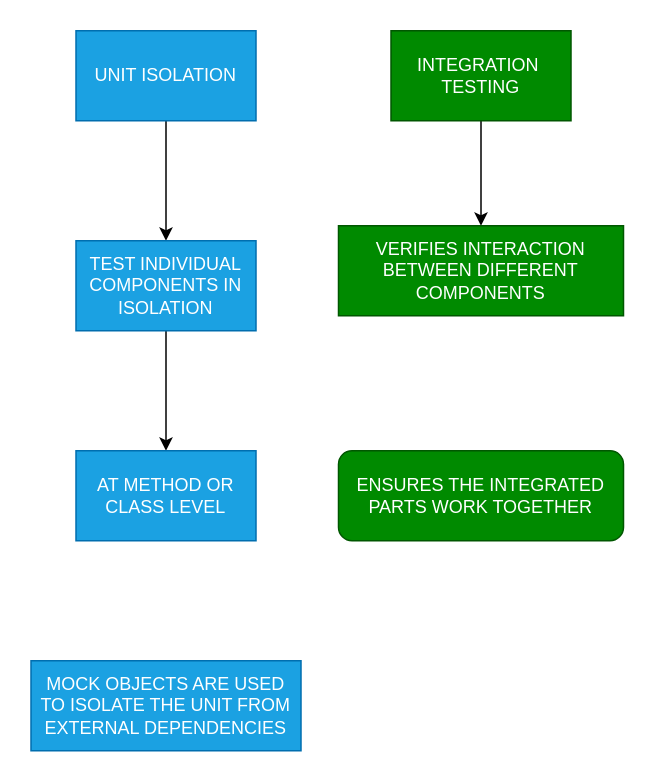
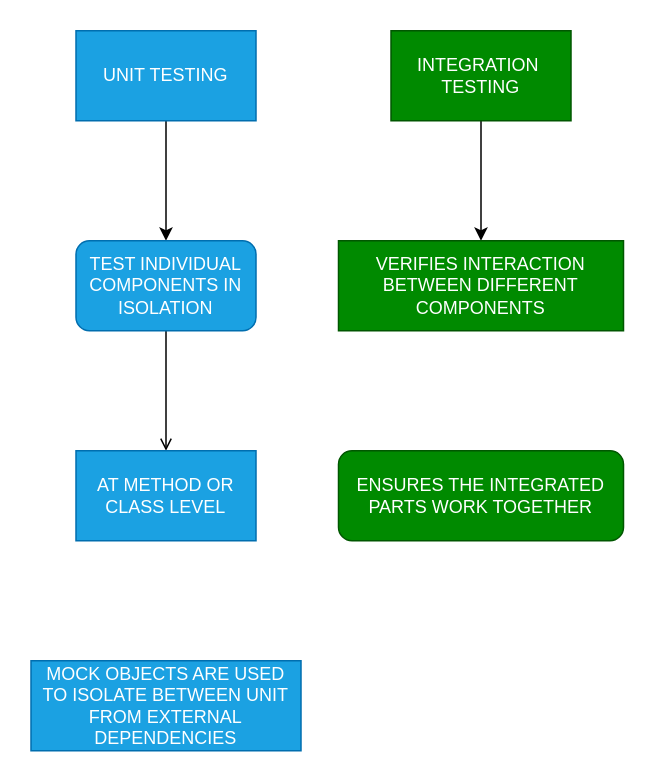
node "UNIT ISOLATION": label "UNIT ISOLATION" -> "UNIT TESTING"
node "VERIFIES INTERACTION BETWEEN DIFFERENT COMPONENTS": moved (481, 271) -> (481, 286)
node "TEST INDIVIDUAL COMPONENTS IN ISOLATION": shape rectangle -> rounded rectangle
edge "TEST INDIVIDUAL COMPONENTS IN ISOLATION" -> "AT METHOD OR CLASS LEVEL": arrowhead classic -> open
node "MOCK OBJECTS ARE USED TO ISOLATE THE UNIT FROM EXTERNAL DEPENDENCIES": label "MOCK OBJECTS ARE USED TO ISOLATE THE UNIT FROM EXTERNAL DEPENDENCIES" -> "MOCK OBJECTS ARE USED TO ISOLATE BETWEEN UNIT FROM EXTERNAL DEPENDENCIES"
